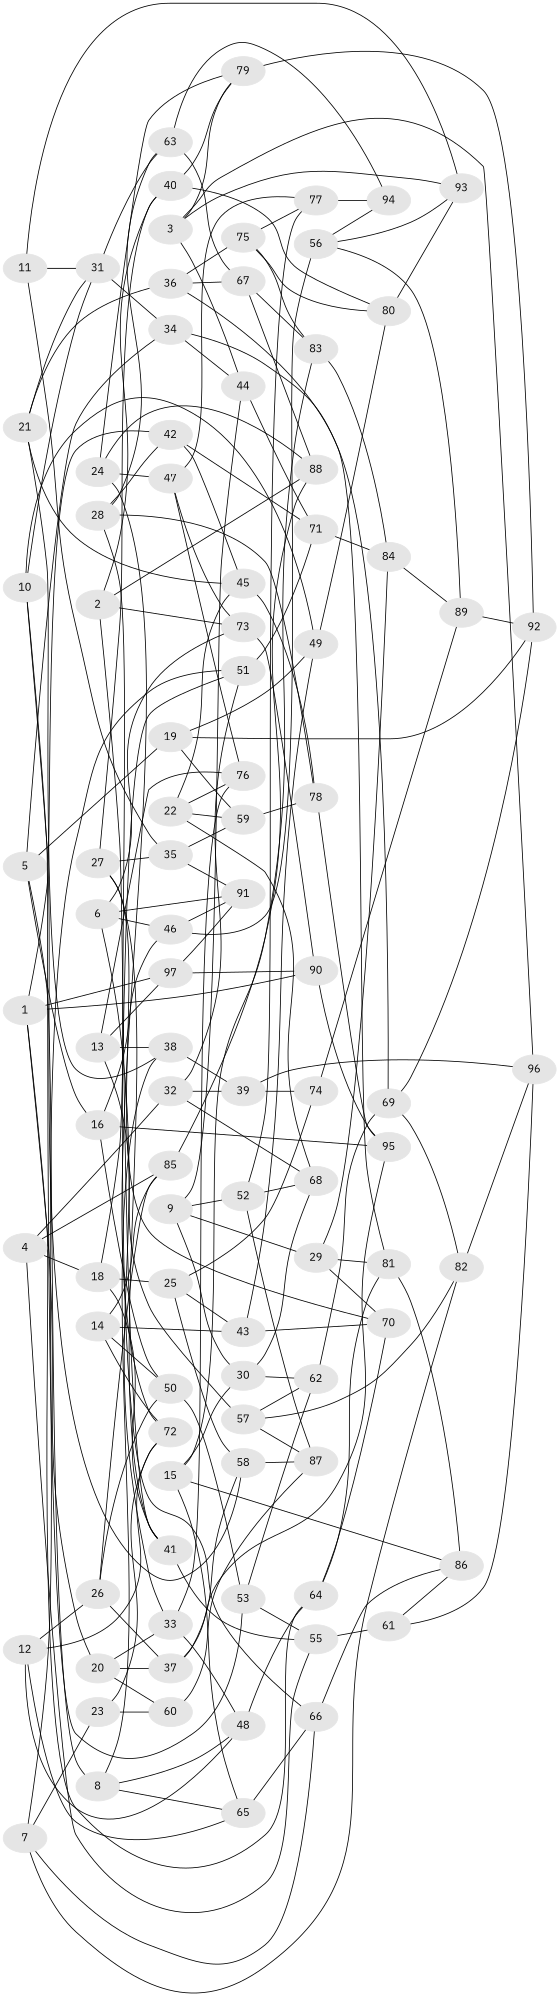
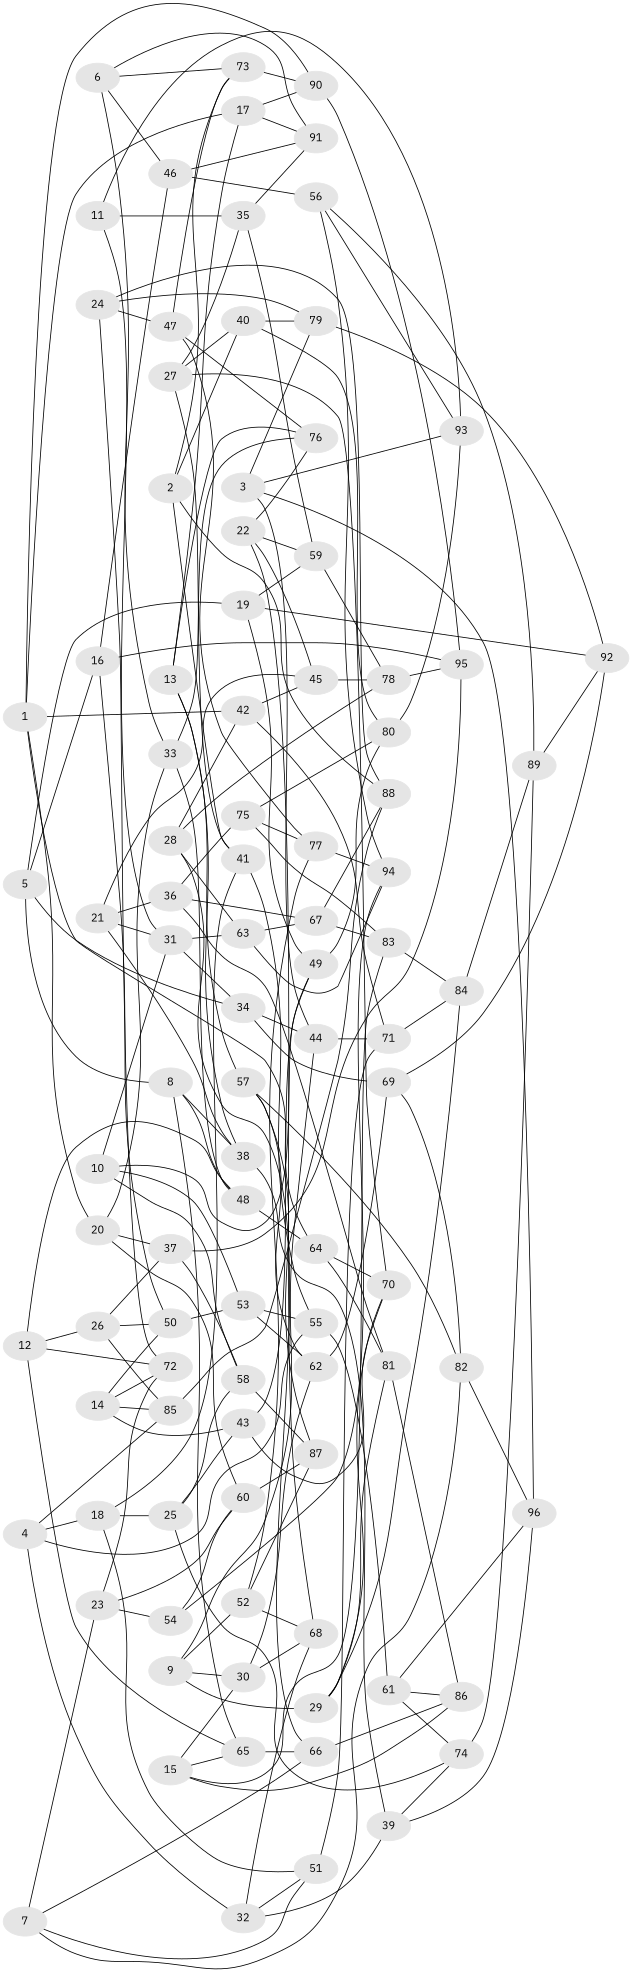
node "97": label "97" -> "17"
node "54": added
edge "61" -- "74": added
